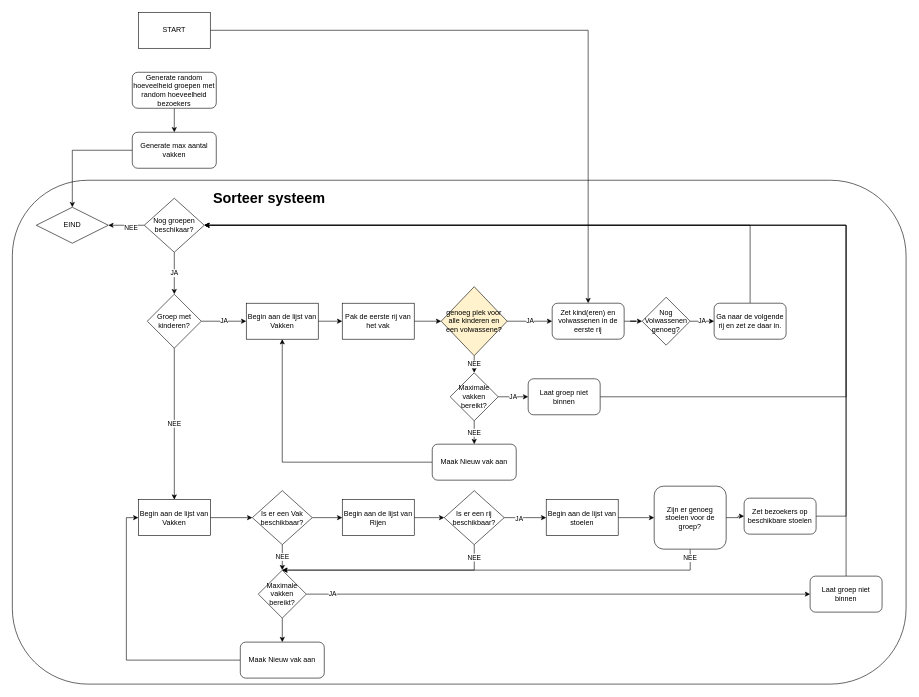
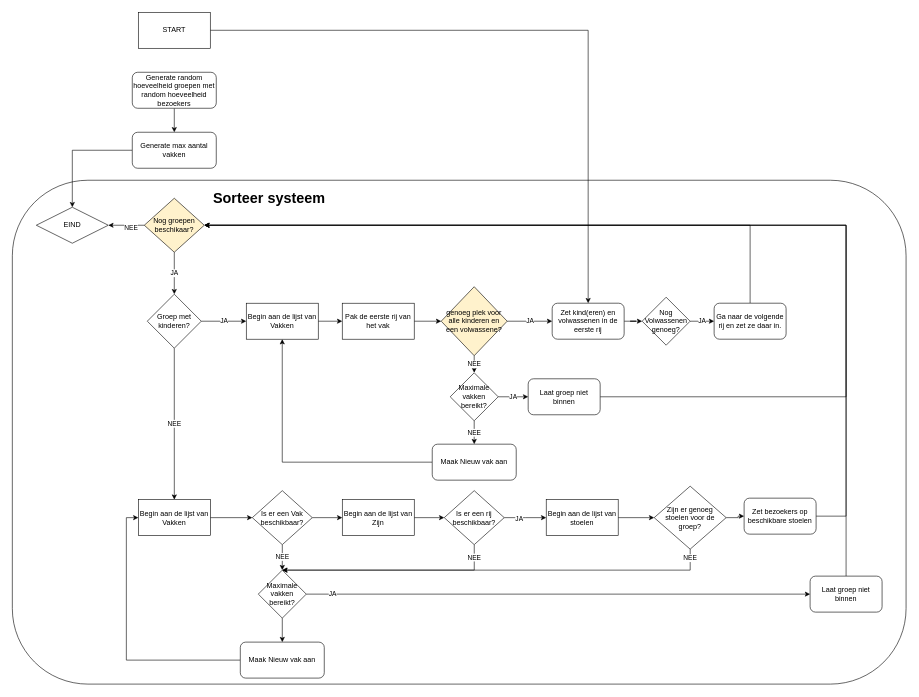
node "Nog groepen beschikaar?": fillcolor #ffffff -> #fff2cc
node "Begin aan de lijst van Rijen": label "Begin aan de lijst van Rijen" -> "Begin aan de lijst van Zijn"
node "Zijn er genoeg stoelen voor de groep?": shape rounded rectangle -> diamond
